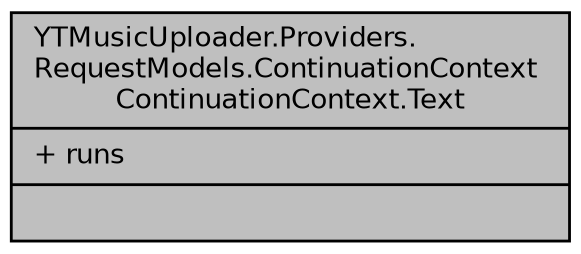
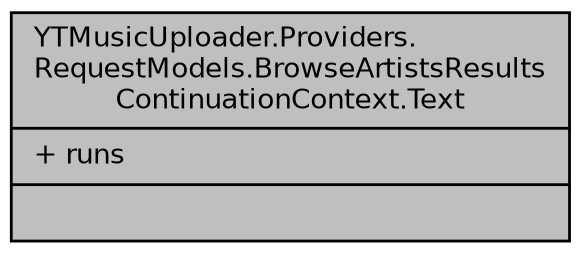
node "YTMusicUploader.Providers.": text "RequestModels.ContinuationContext" -> "RequestModels.BrowseArtistsResults"
